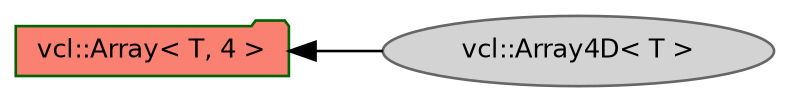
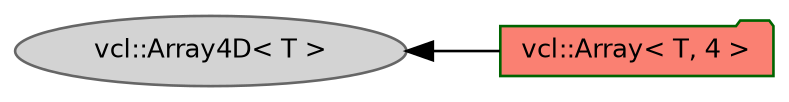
edge "vcl::Array4D< T >" -> "vcl::Array< T, 4 >": reversed
